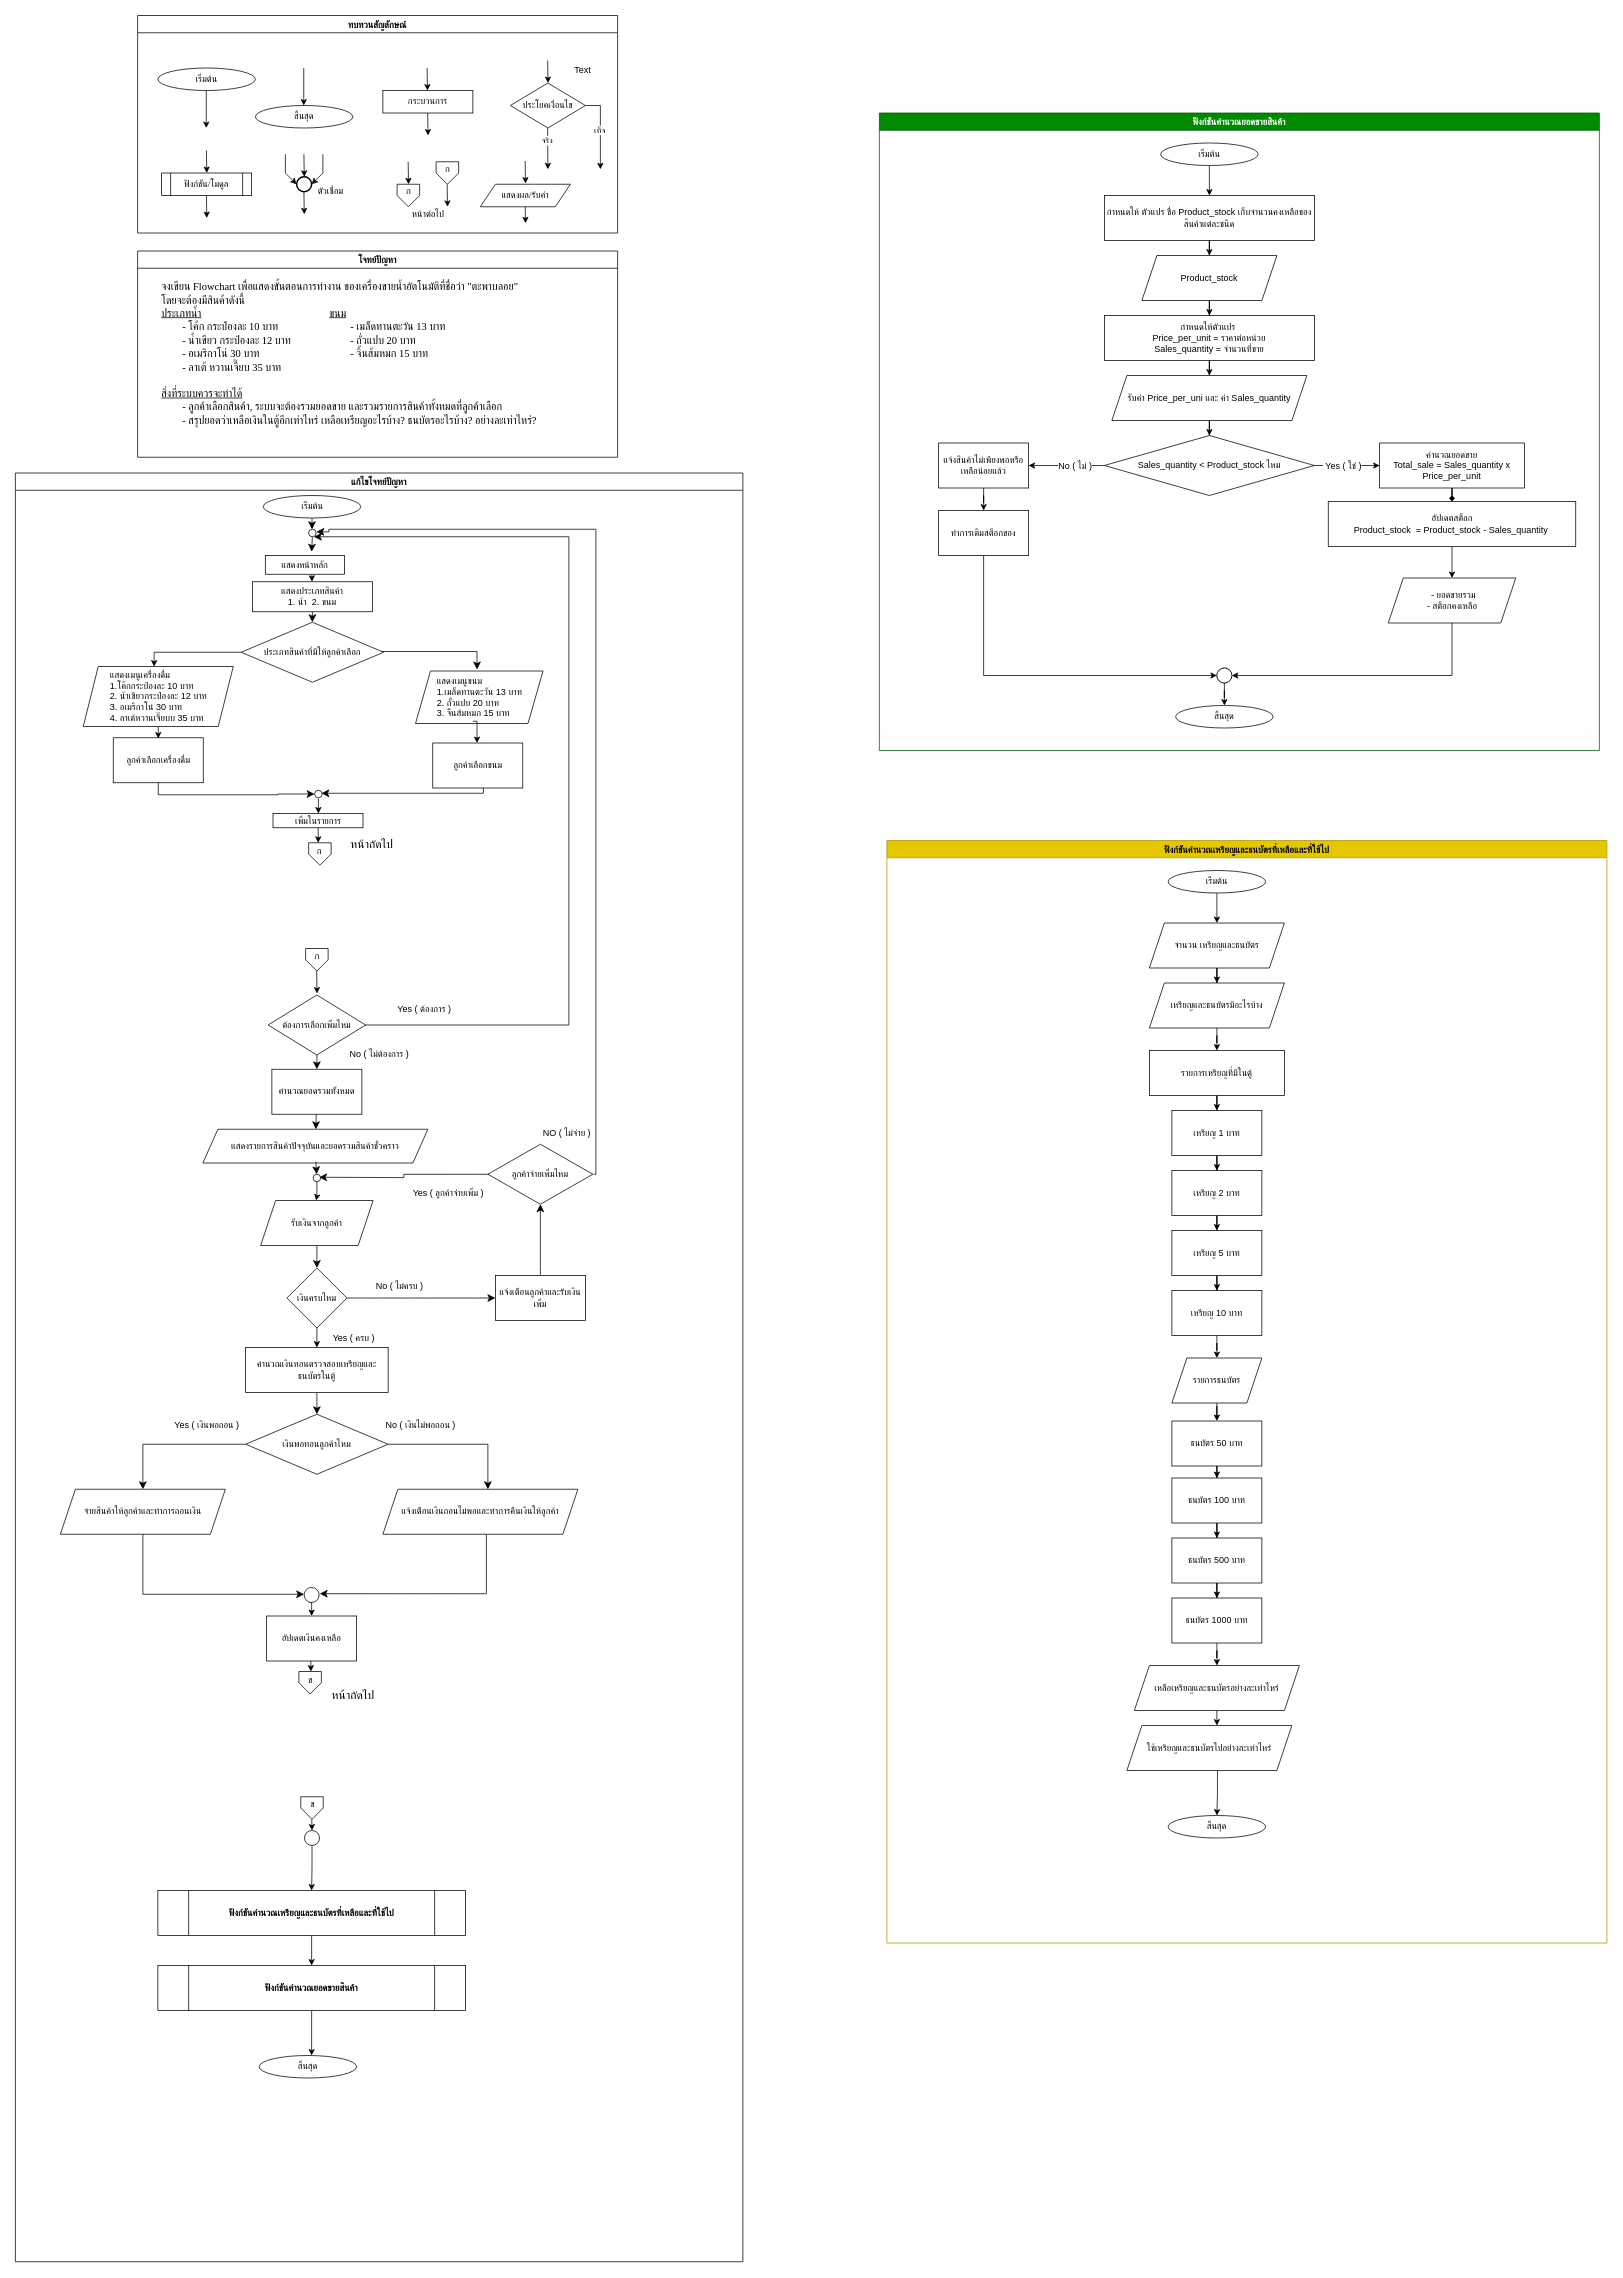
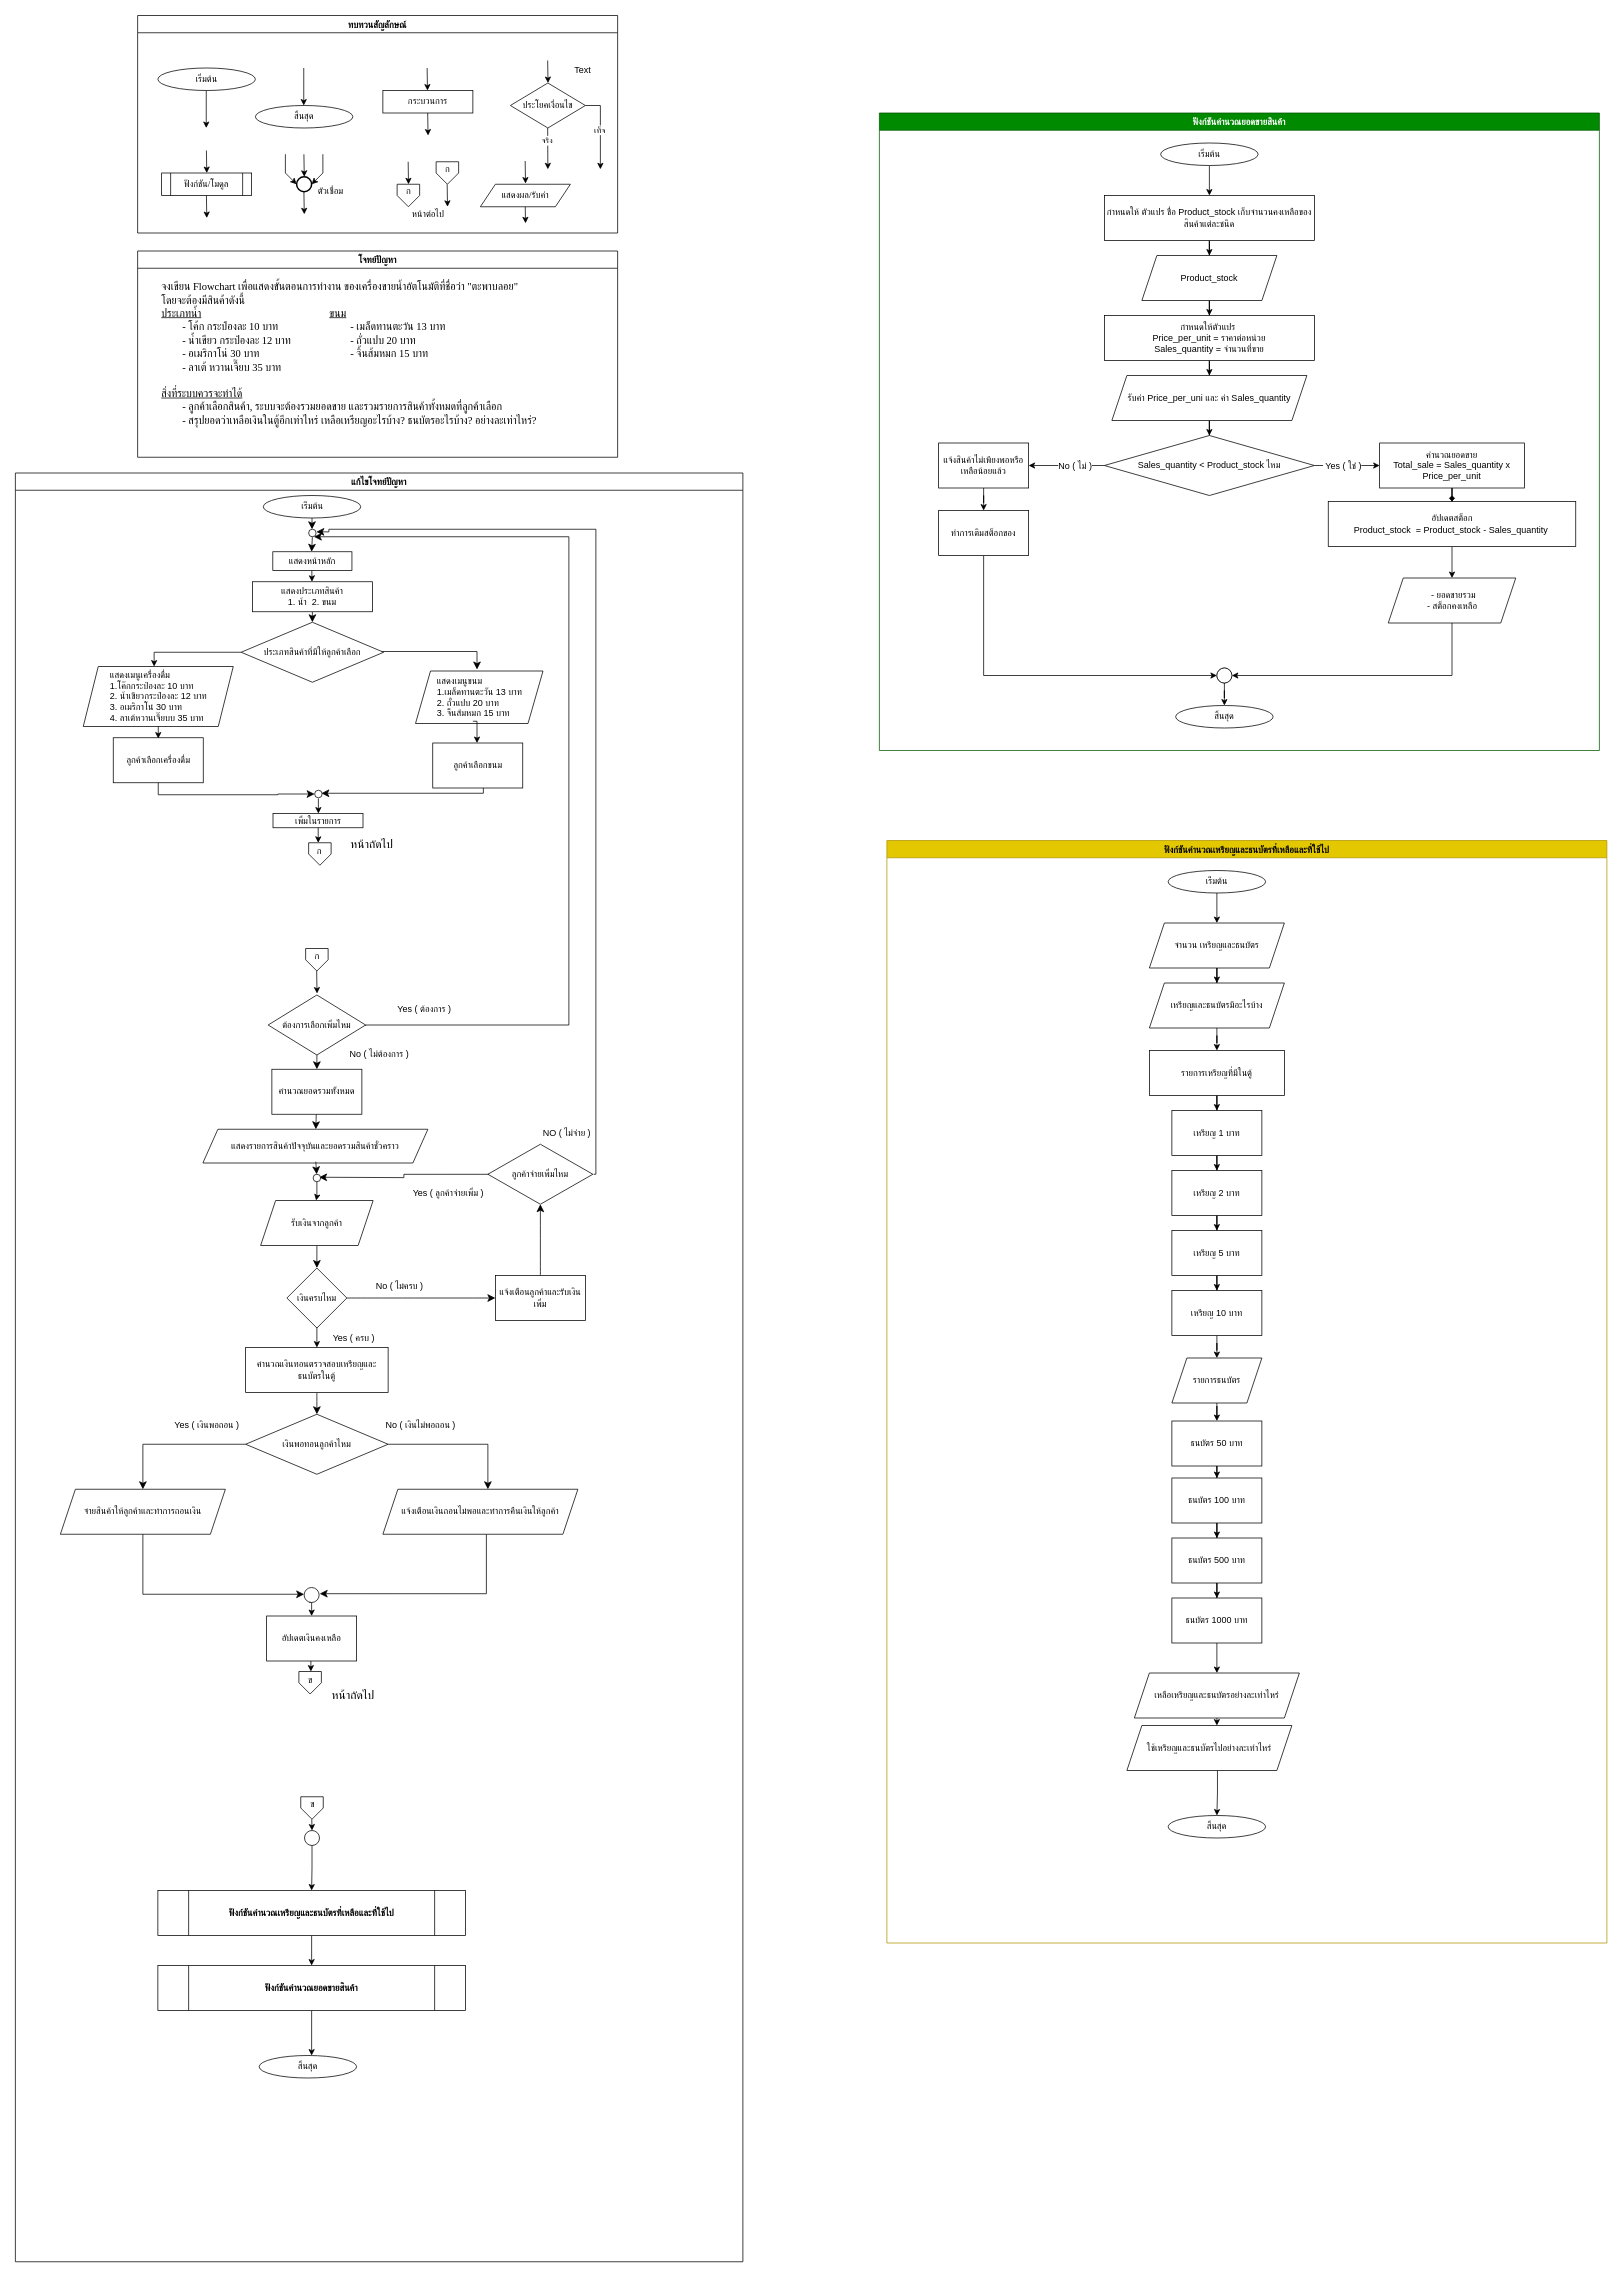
node "แสดงหน้าหลัก": moved (305, 565) -> (312, 561)
node "เหลือเหรียญและธนบัตรอย่างละเท่าไหร่": moved (1217, 1688) -> (1217, 1695)
